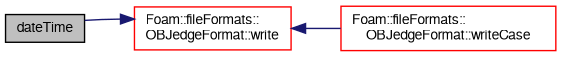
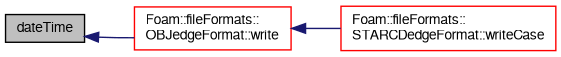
edge "dateTime" -> "Foam::fileFormats:: OBJedgeFormat::write": reversed
node "Foam::fileFormats:: OBJedgeFormat::writeCase": label "Foam::fileFormats:: OBJedgeFormat::writeCase" -> "Foam::fileFormats:: STARCDedgeFormat::writeCase"
